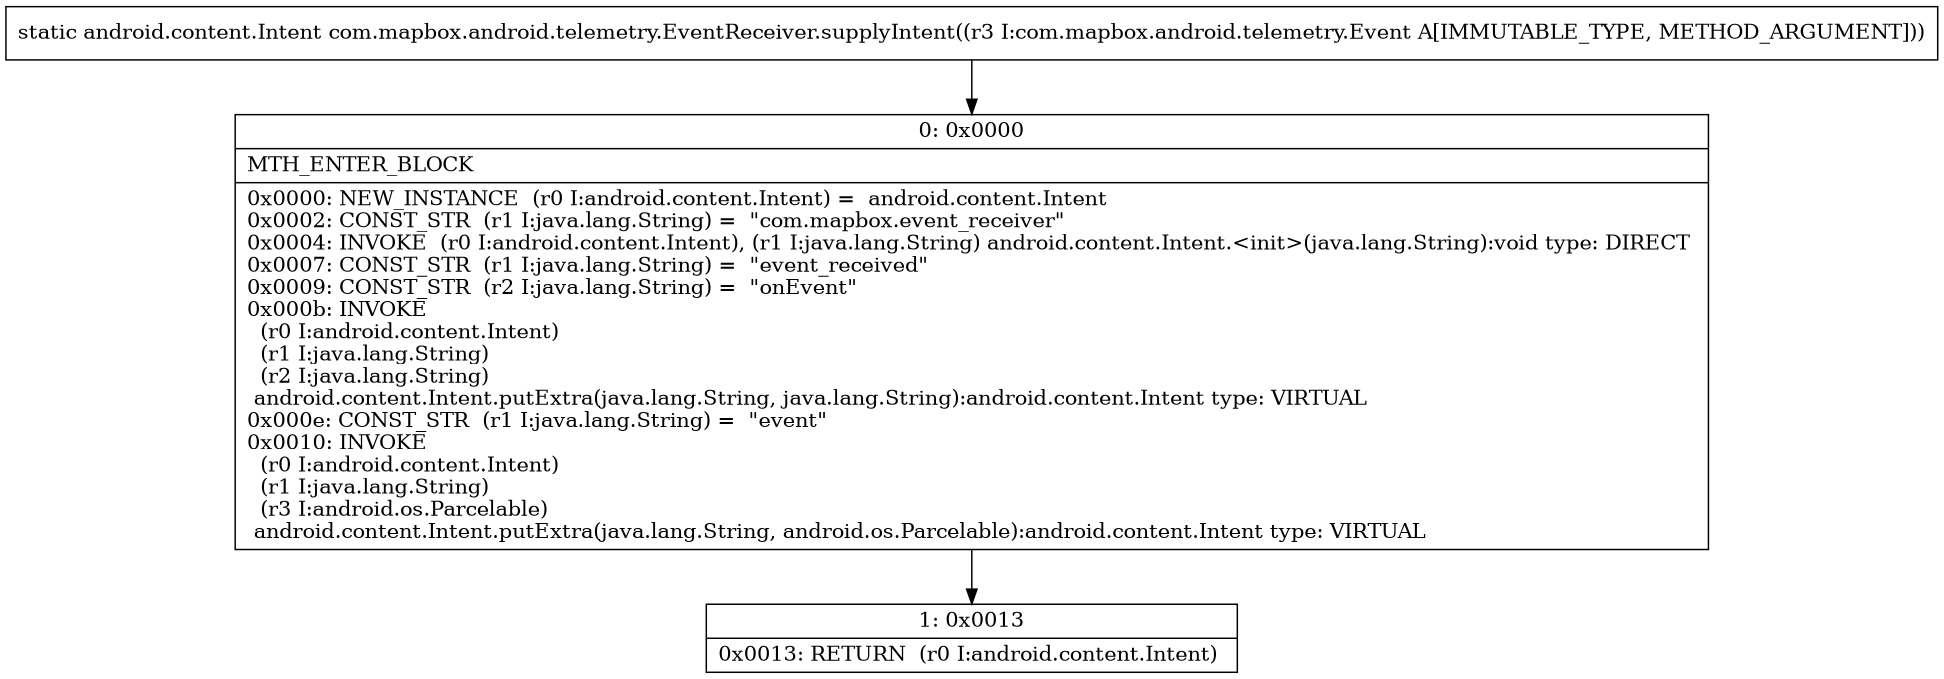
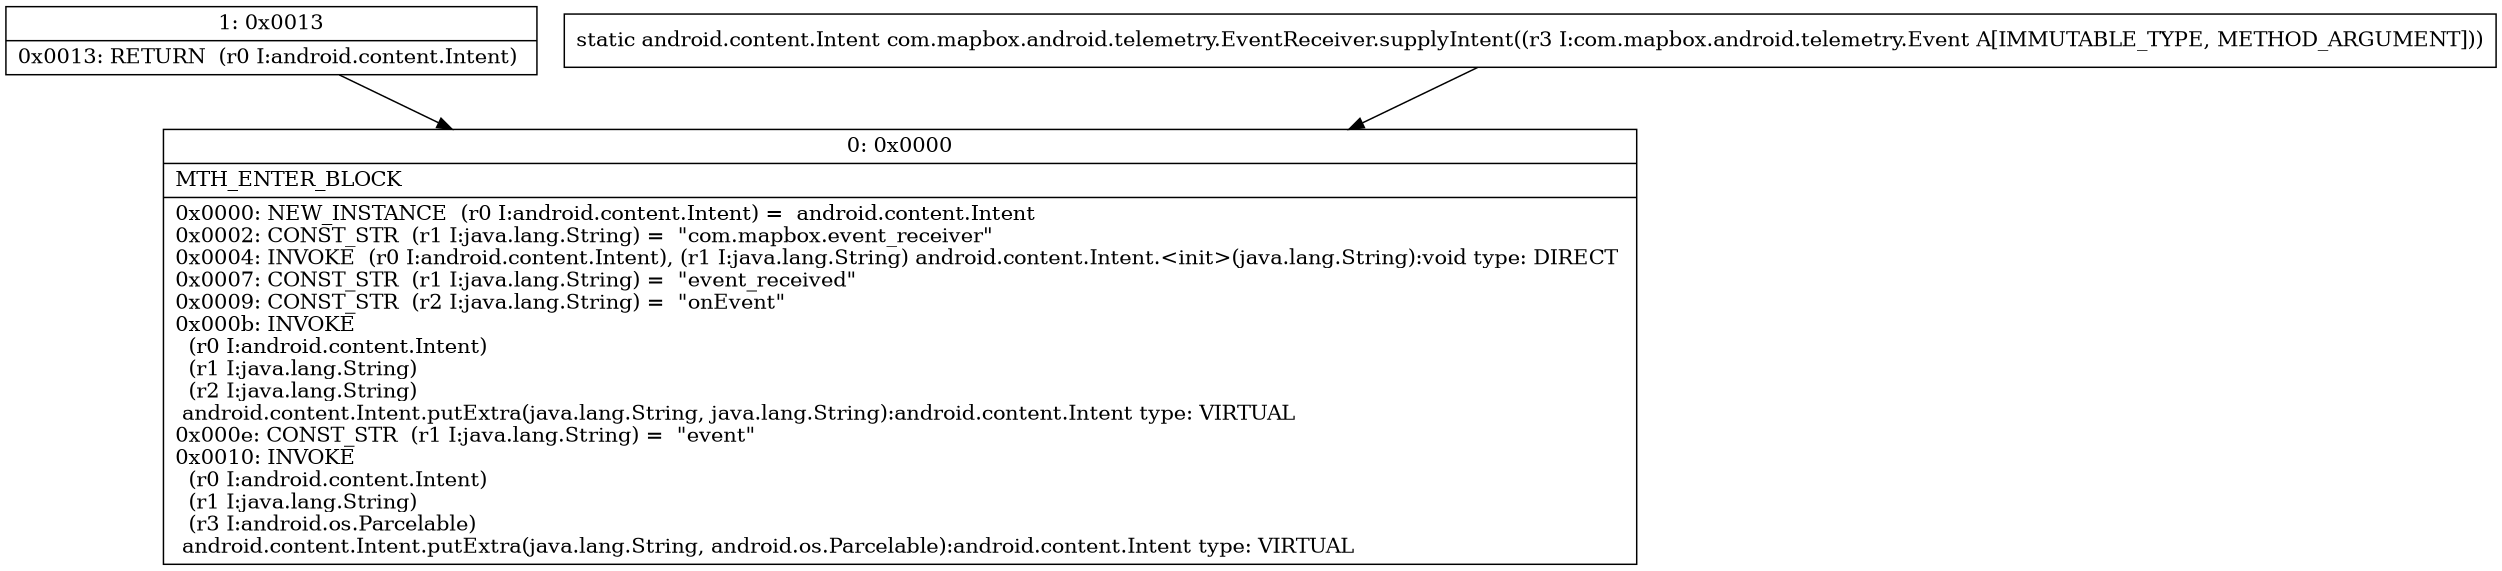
edge "0: 0x0000" -> "1: 0x0013": reversed
